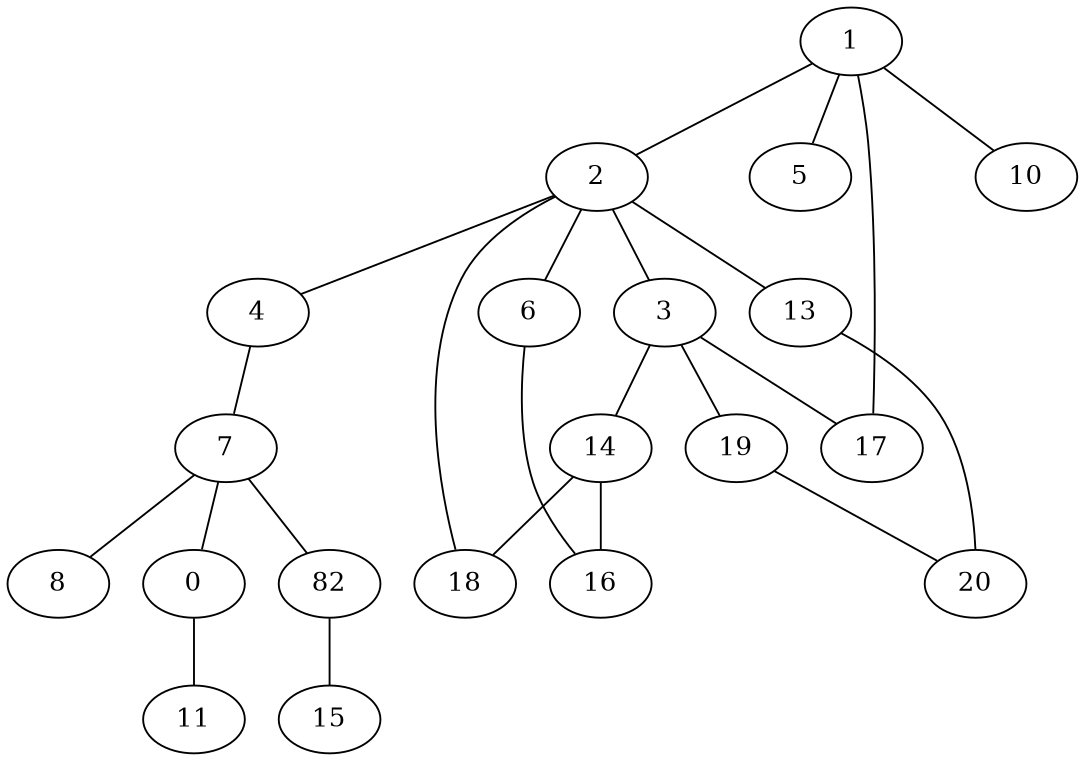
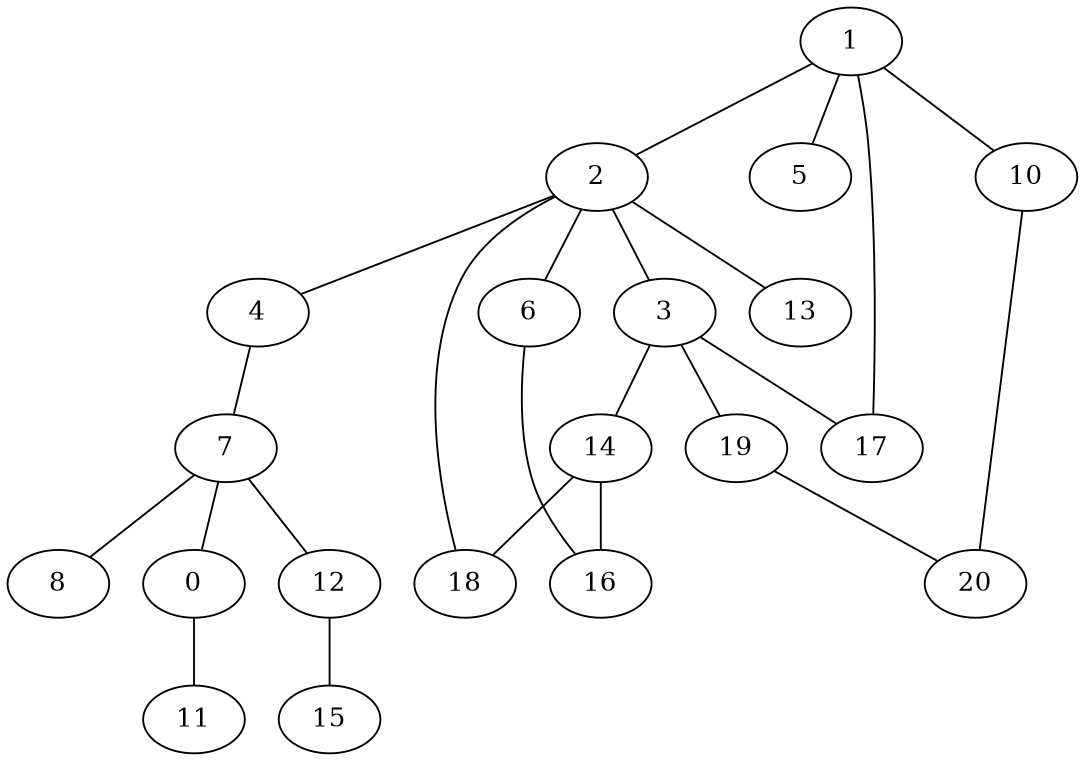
edge "13" -- "20": now "10" -- "20"
node "82": label "82" -> "12"
